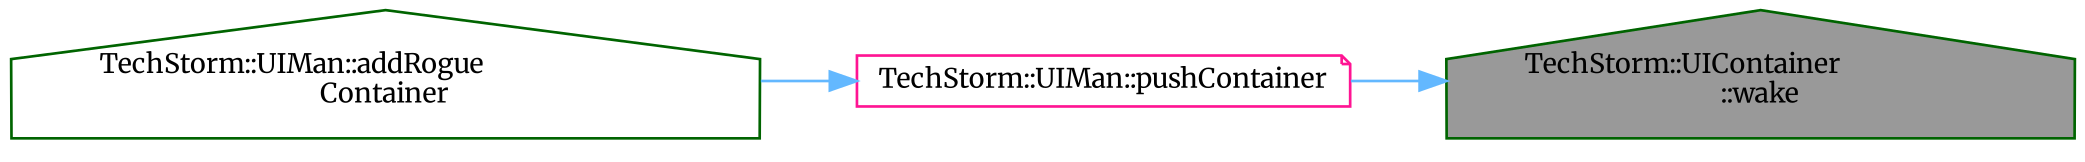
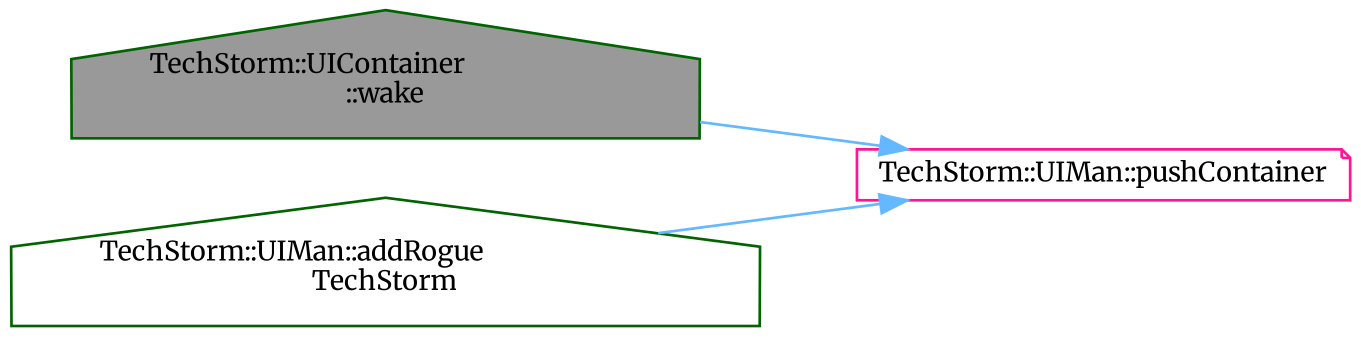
node "TechStorm::UIMan::addRogue Container": label "TechStorm::UIMan::addRogue Container" -> "TechStorm::UIMan::addRogue TechStorm"
edge "TechStorm::UIMan::pushContainer" -> "TechStorm::UIContainer ::wake": reversed
